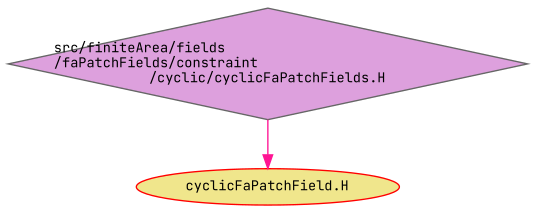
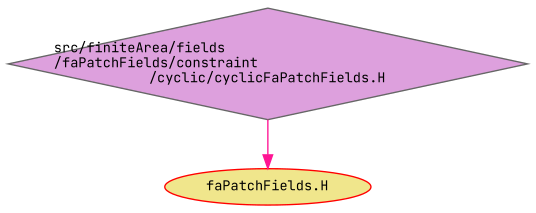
node "cyclicFaPatchField.H": label "cyclicFaPatchField.H" -> "faPatchFields.H"
